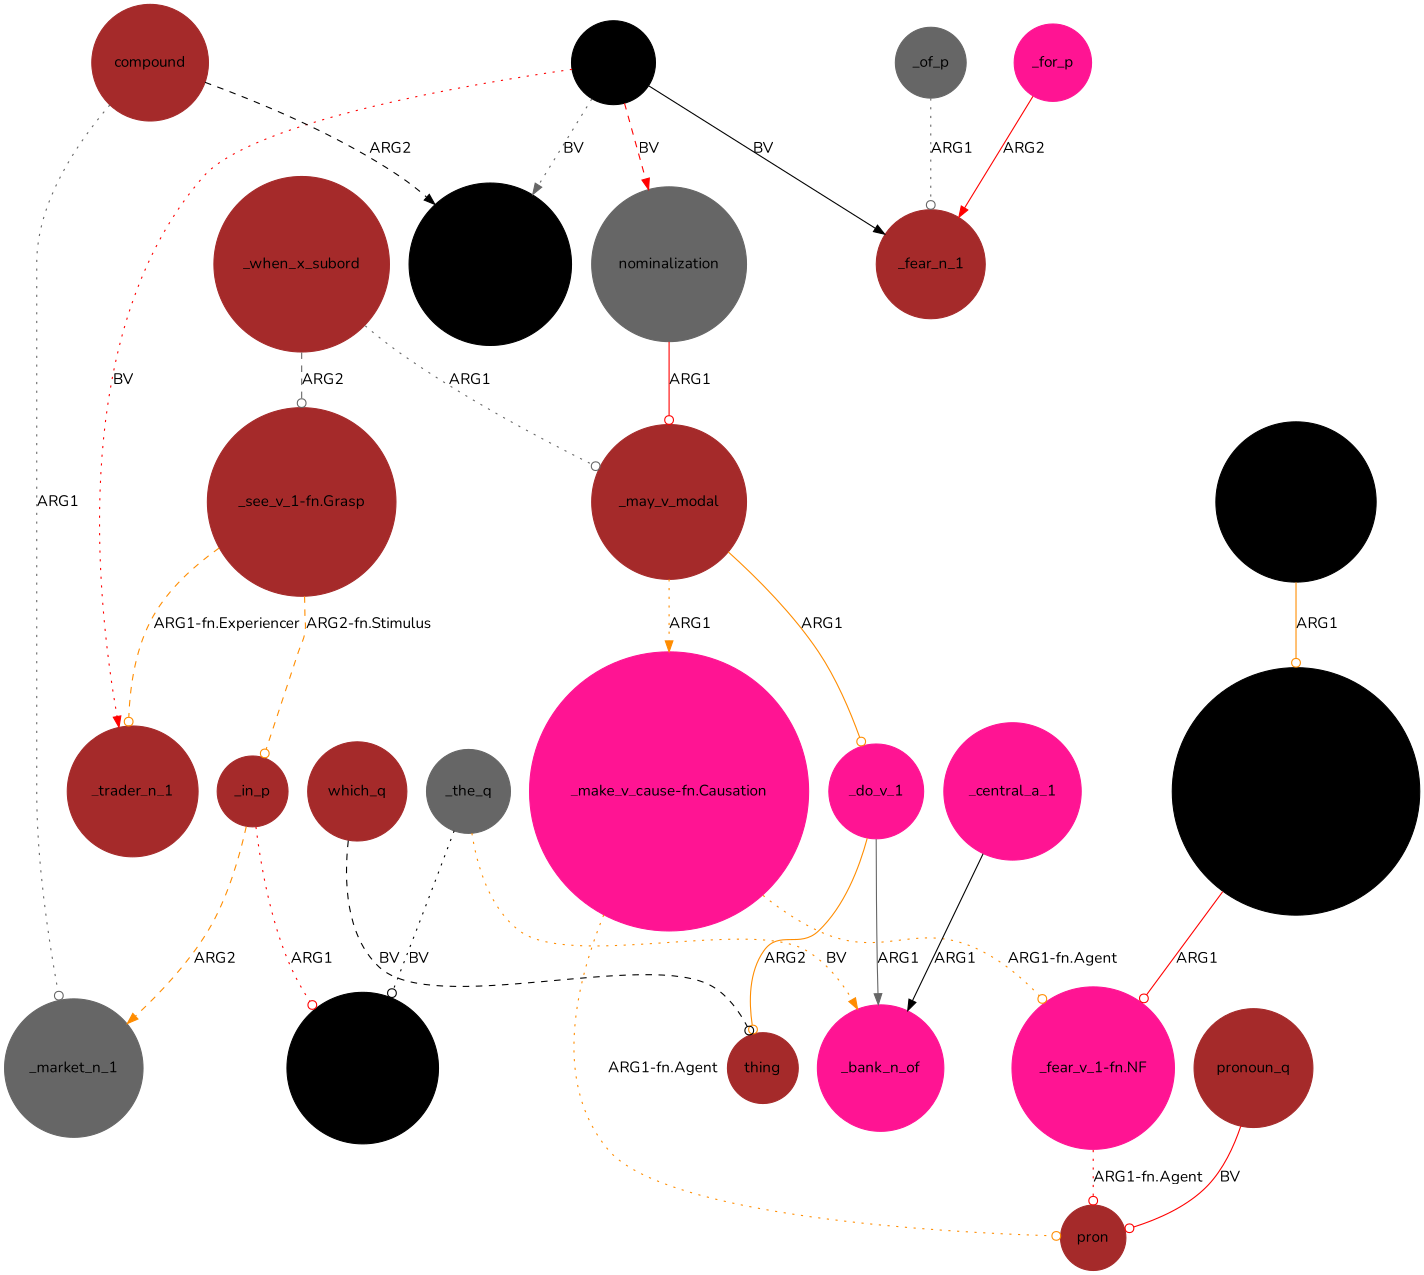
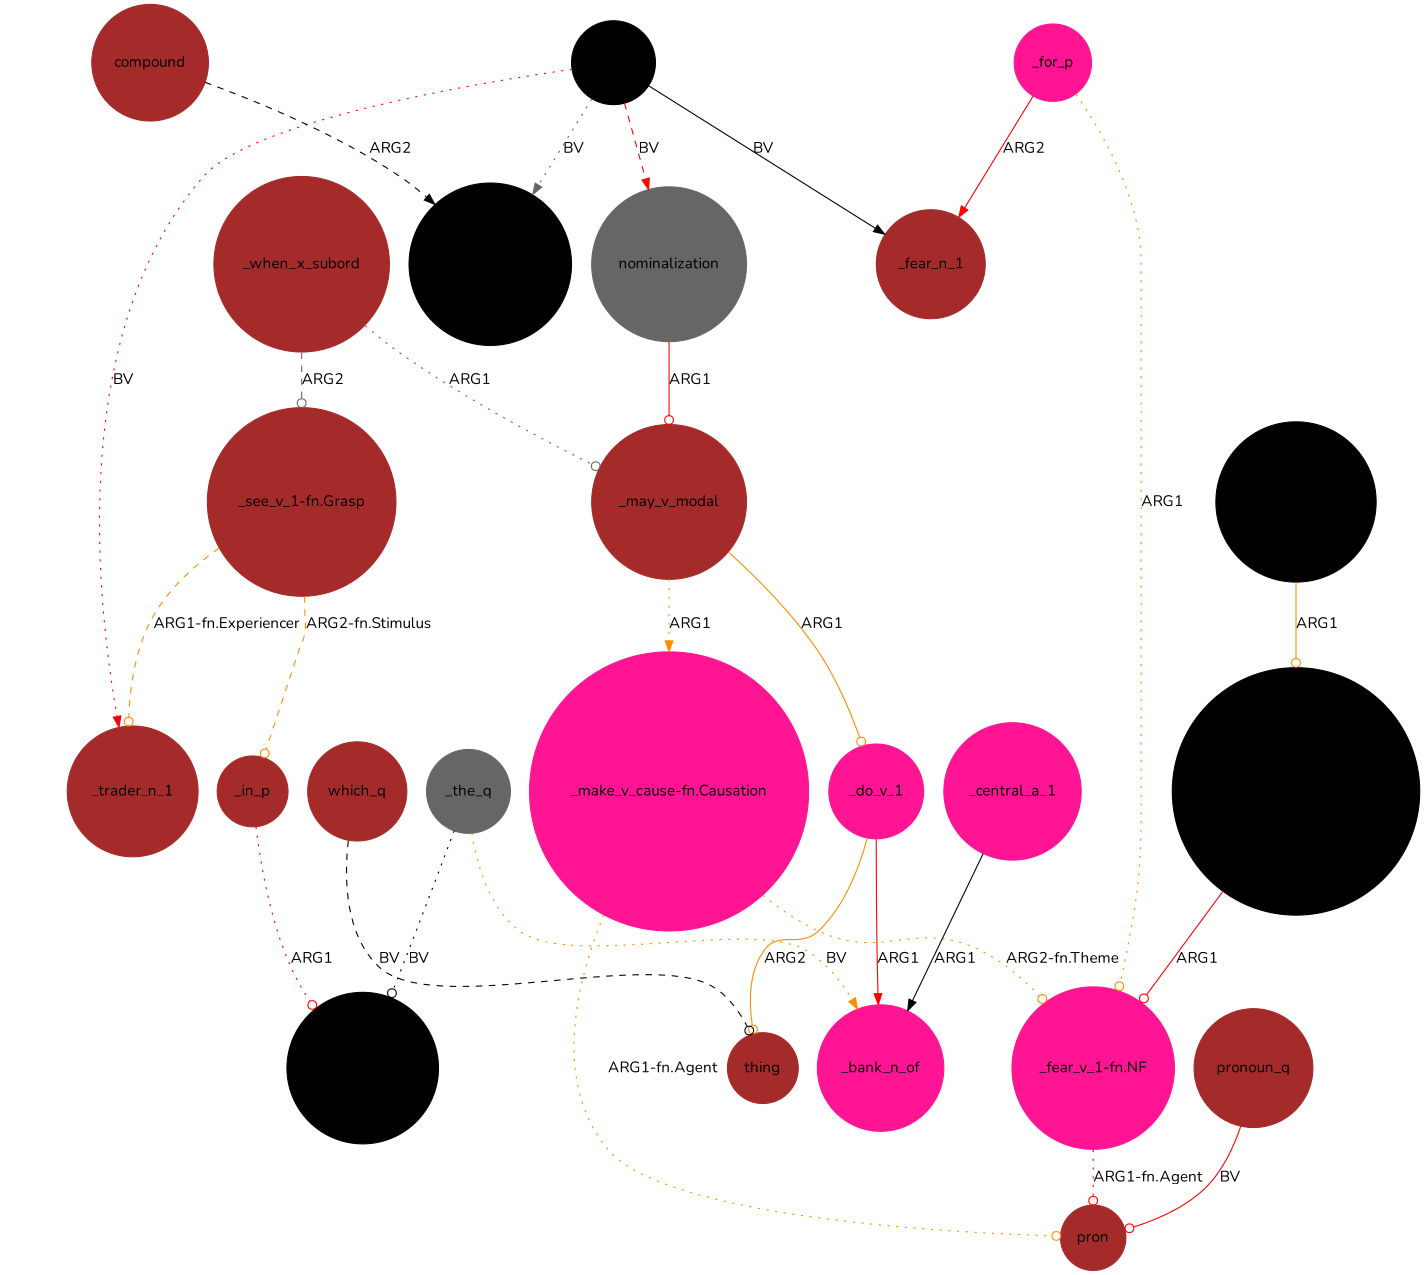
node "_of_p": removed
edge "_for_p" -> "_fear_v_1-fn.NF": added, label "ARG1"
edge "_do_v_1" -> "_bank_n_of": color gray40 -> red
edge "_make_v_cause-fn.Causation" -> "_fear_v_1-fn.NF": label "ARG1-fn.Agent" -> "ARG2-fn.Theme"
node "_market_n_1": removed
